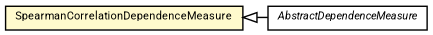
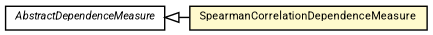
edge "AbstractDependenceMeasure" -> "SpearmanCorrelationDependenceMeasure": reversed
